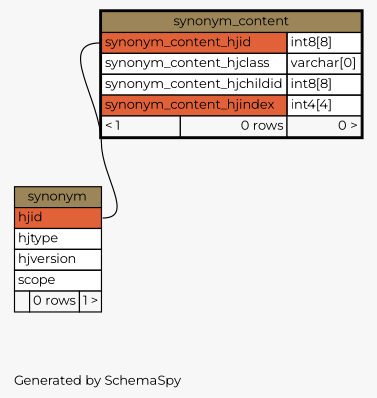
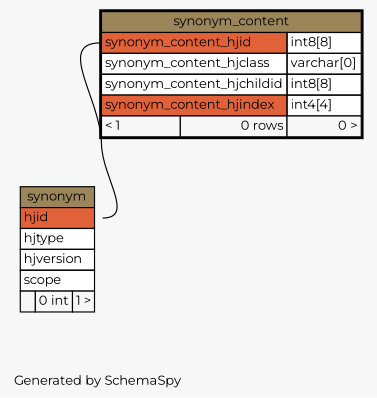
node "synonym": text "0 rows" -> "0 int"
